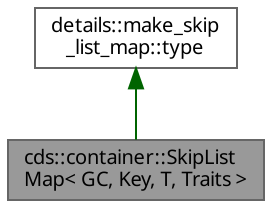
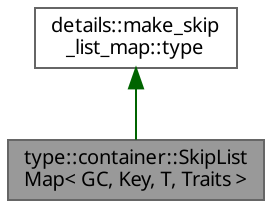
node "cds::container::SkipList Map< GC, Key, T, Traits >": label "cds::container::SkipList Map< GC, Key, T, Traits >" -> "type::container::SkipList Map< GC, Key, T, Traits >"
